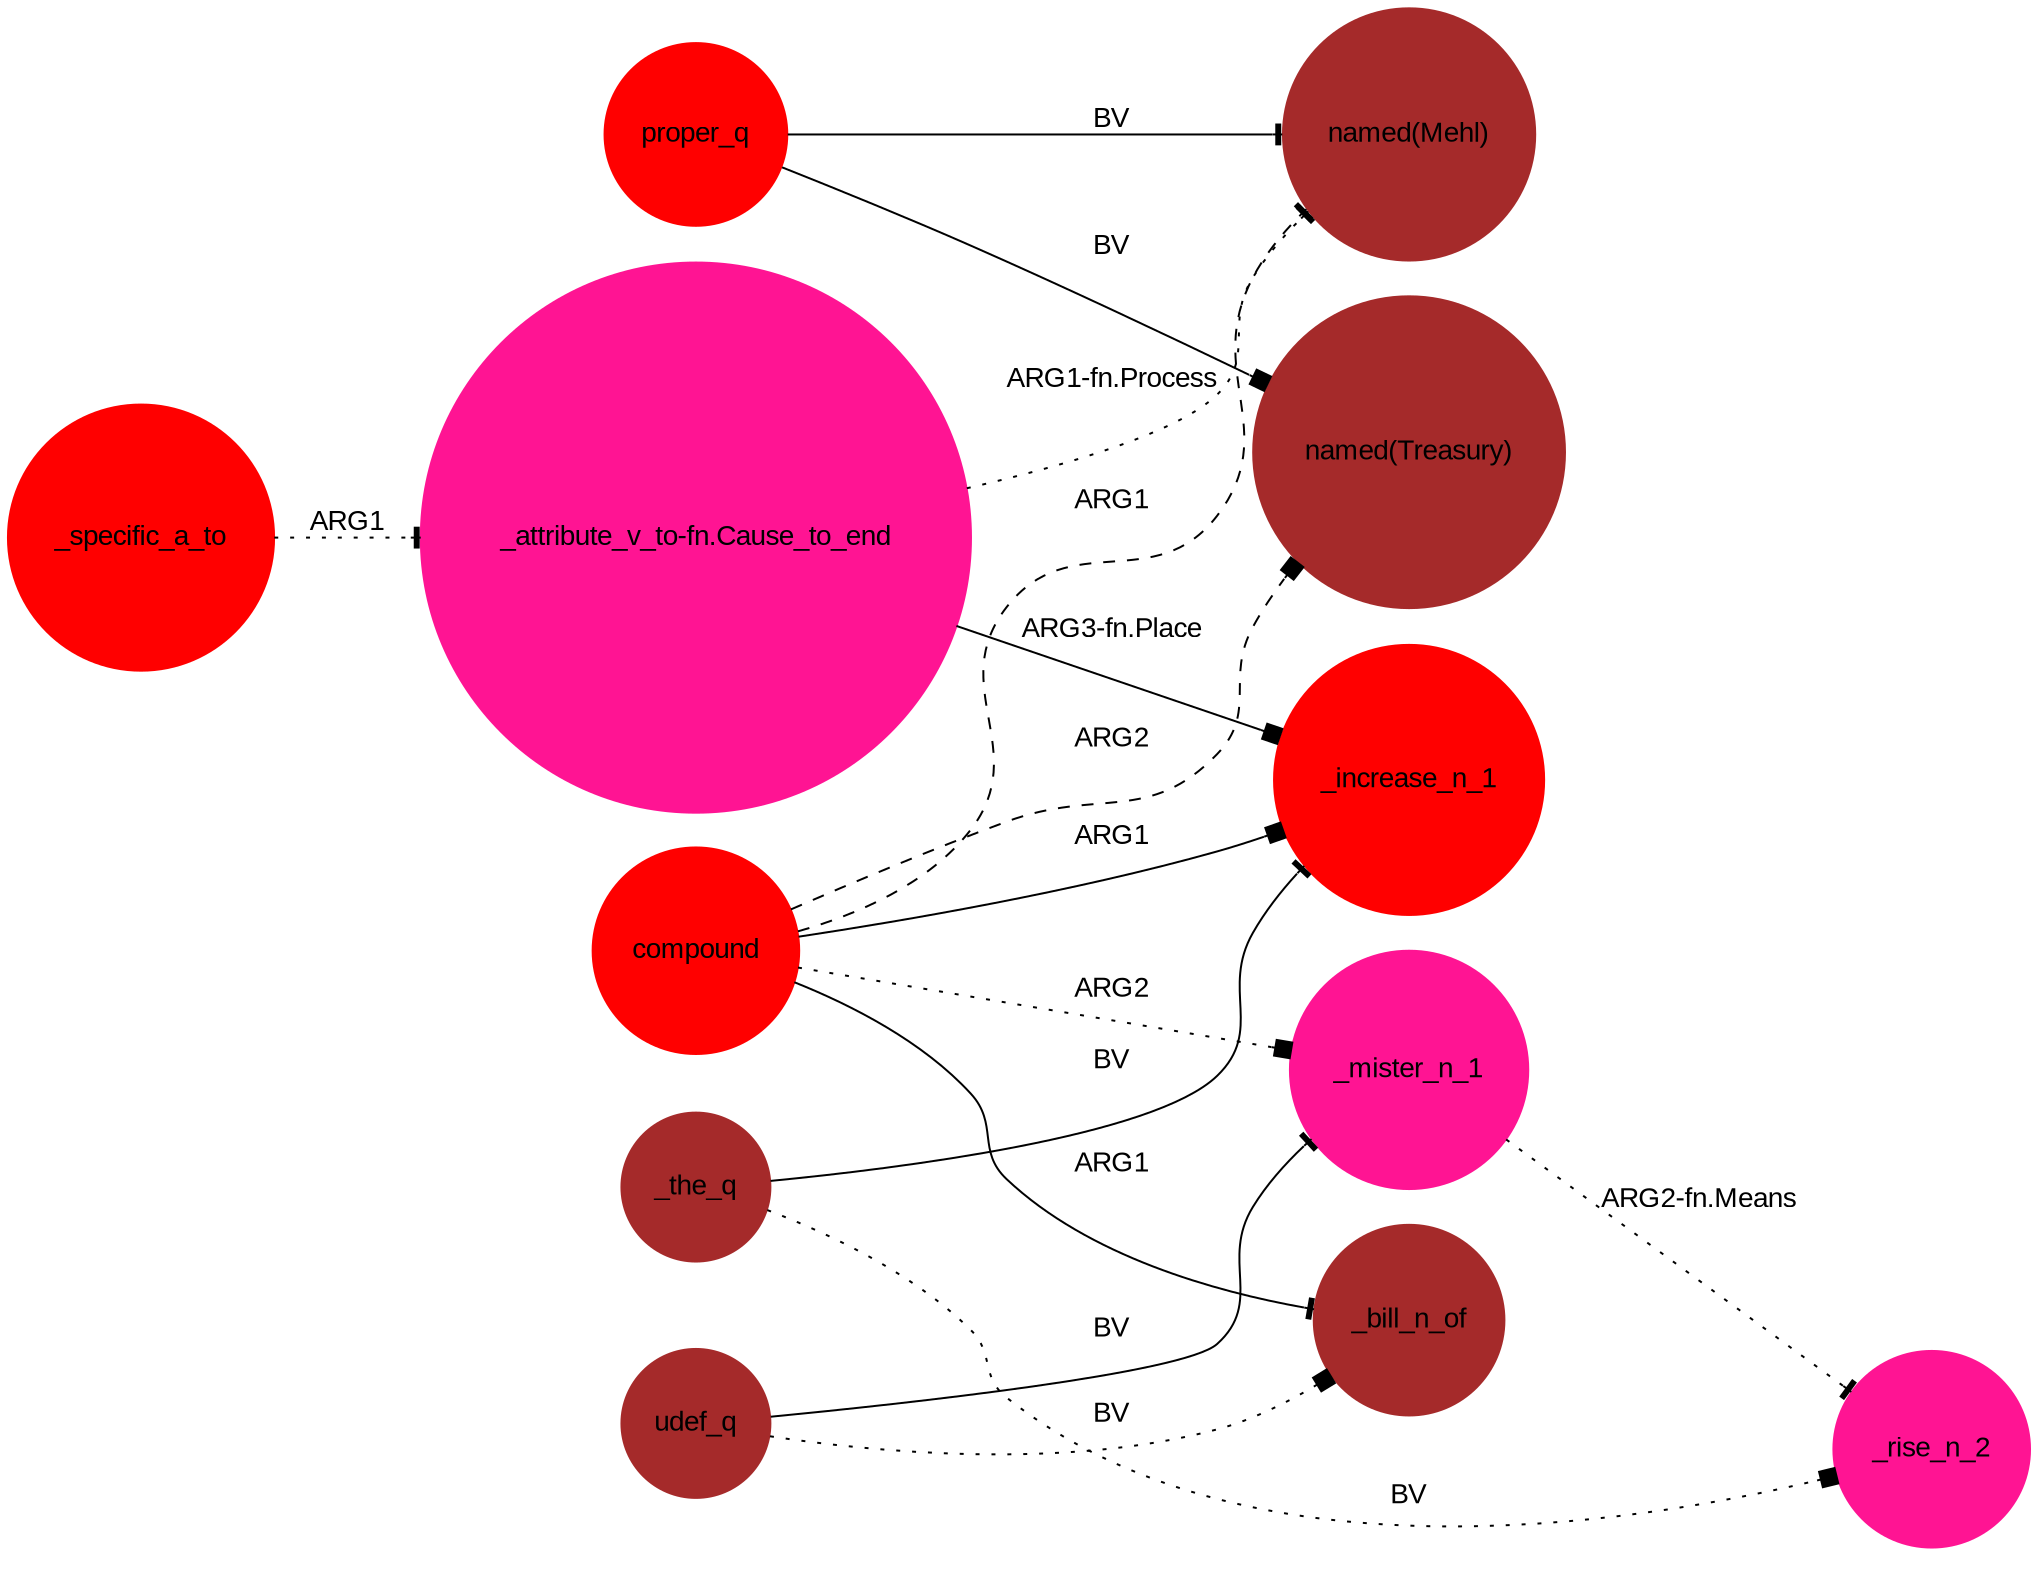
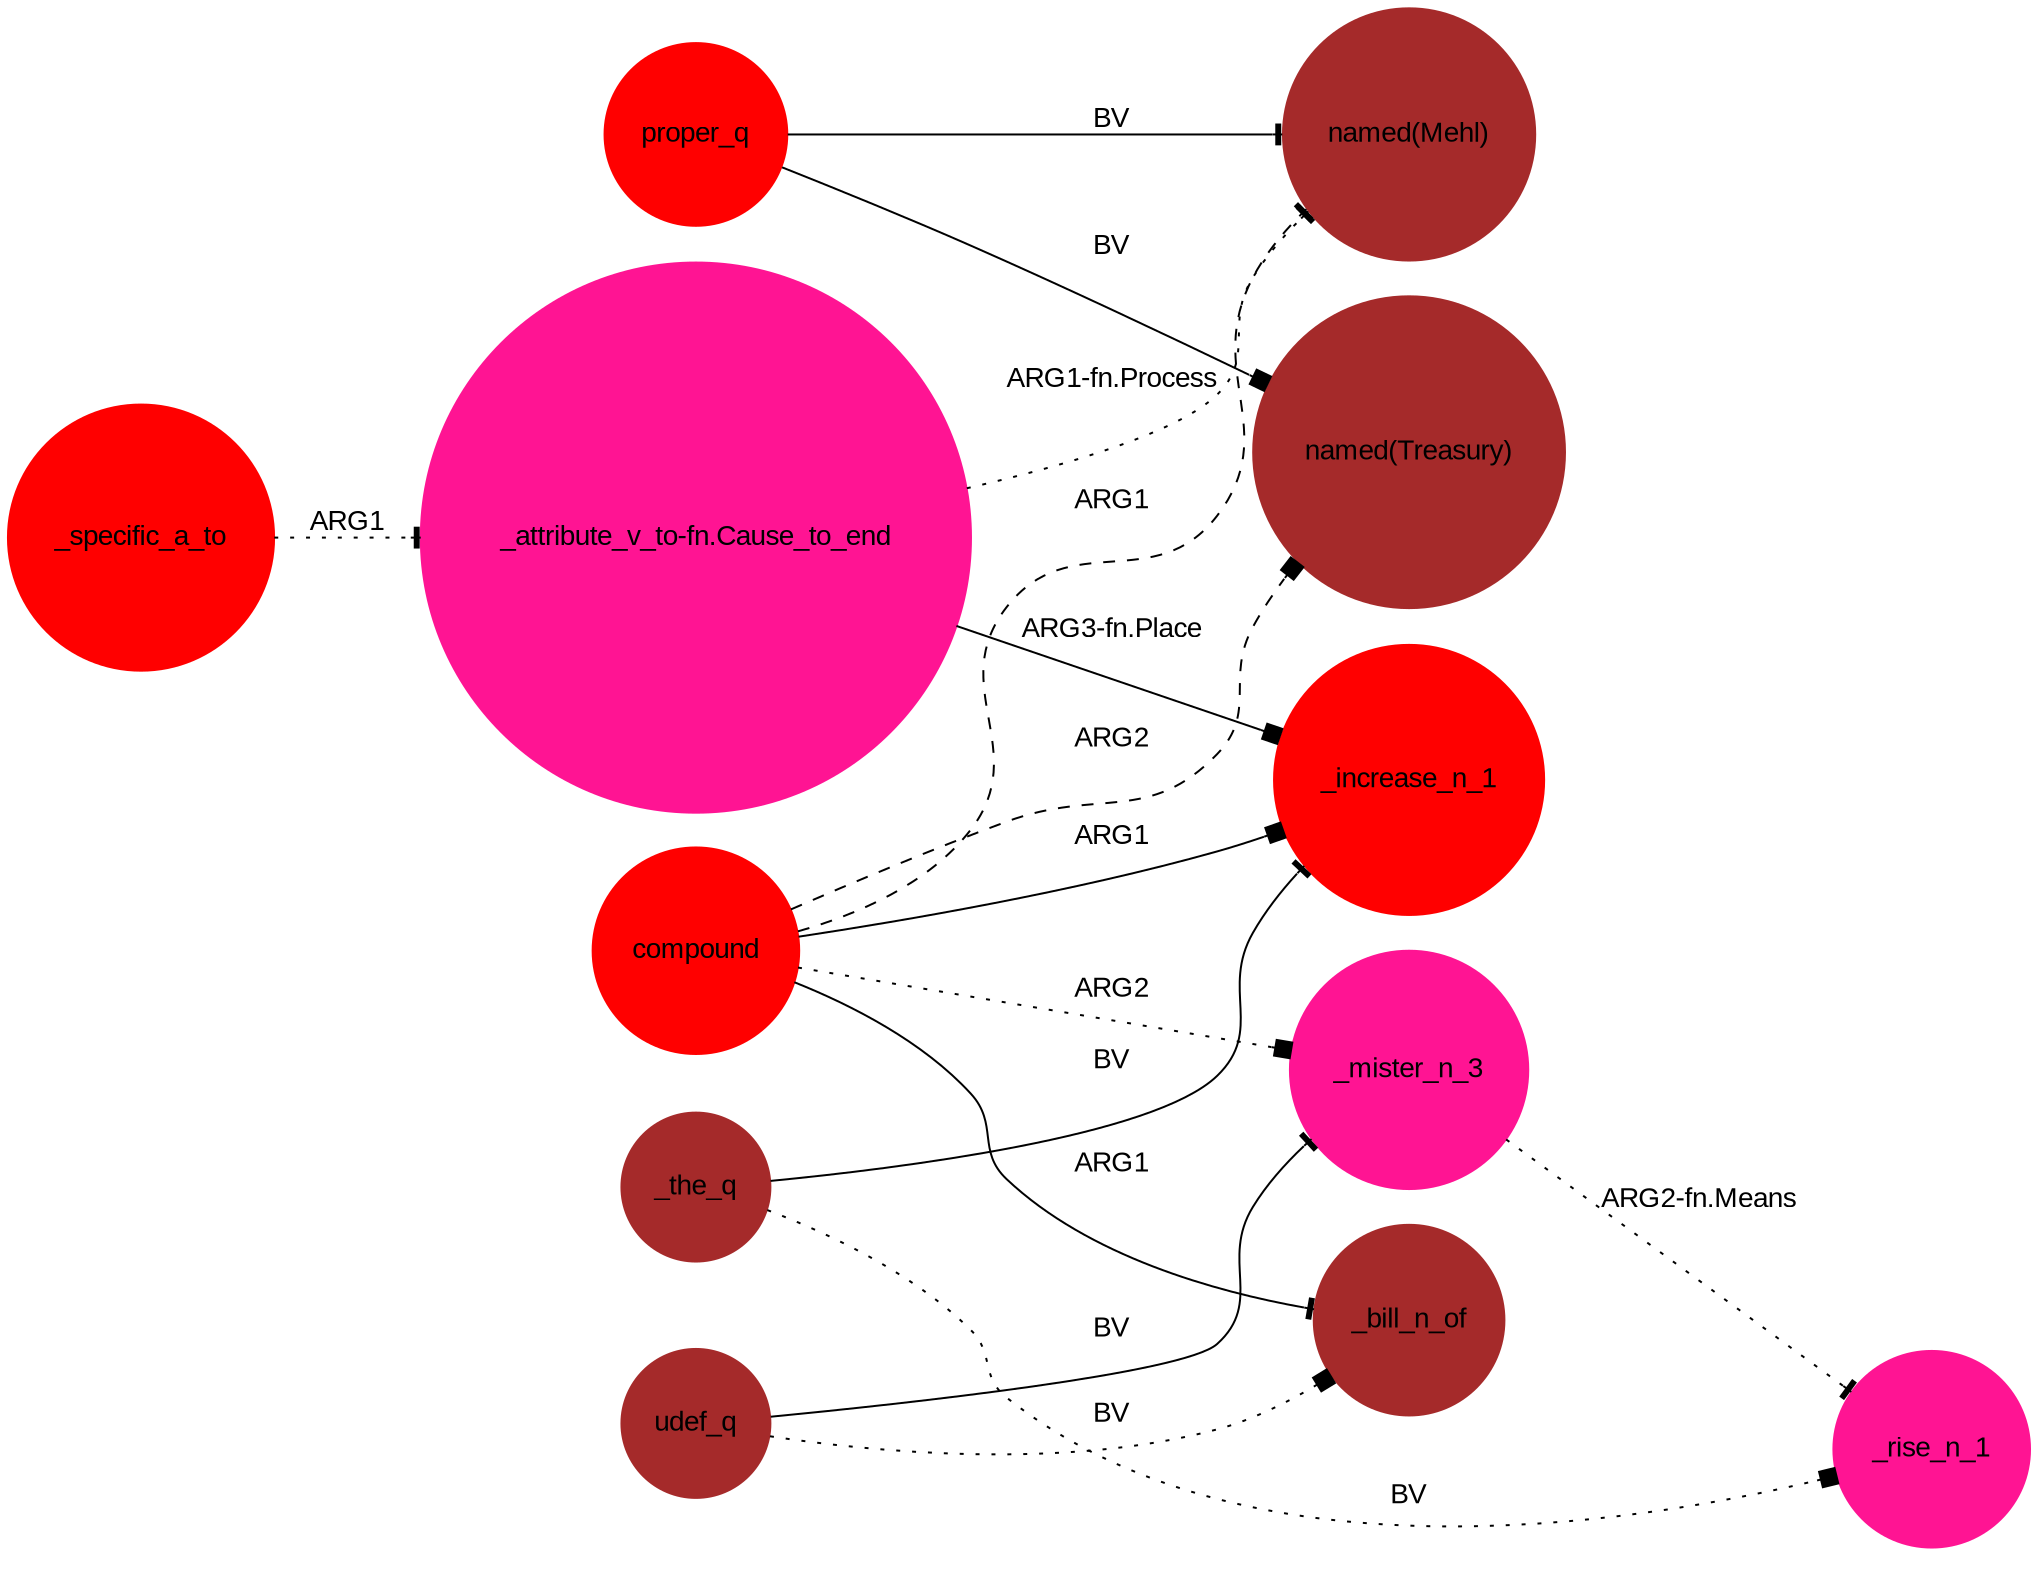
node "_mister_n_1": label "_mister_n_1" -> "_mister_n_3"
node "_rise_n_2": label "_rise_n_2" -> "_rise_n_1"
